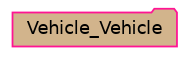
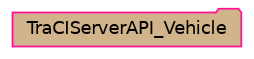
node "Vehicle_Vehicle": label "Vehicle_Vehicle" -> "TraCIServerAPI_Vehicle"
